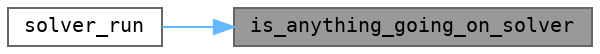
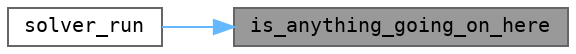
node "is_anything_going_on_solver": label "is_anything_going_on_solver" -> "is_anything_going_on_here"
